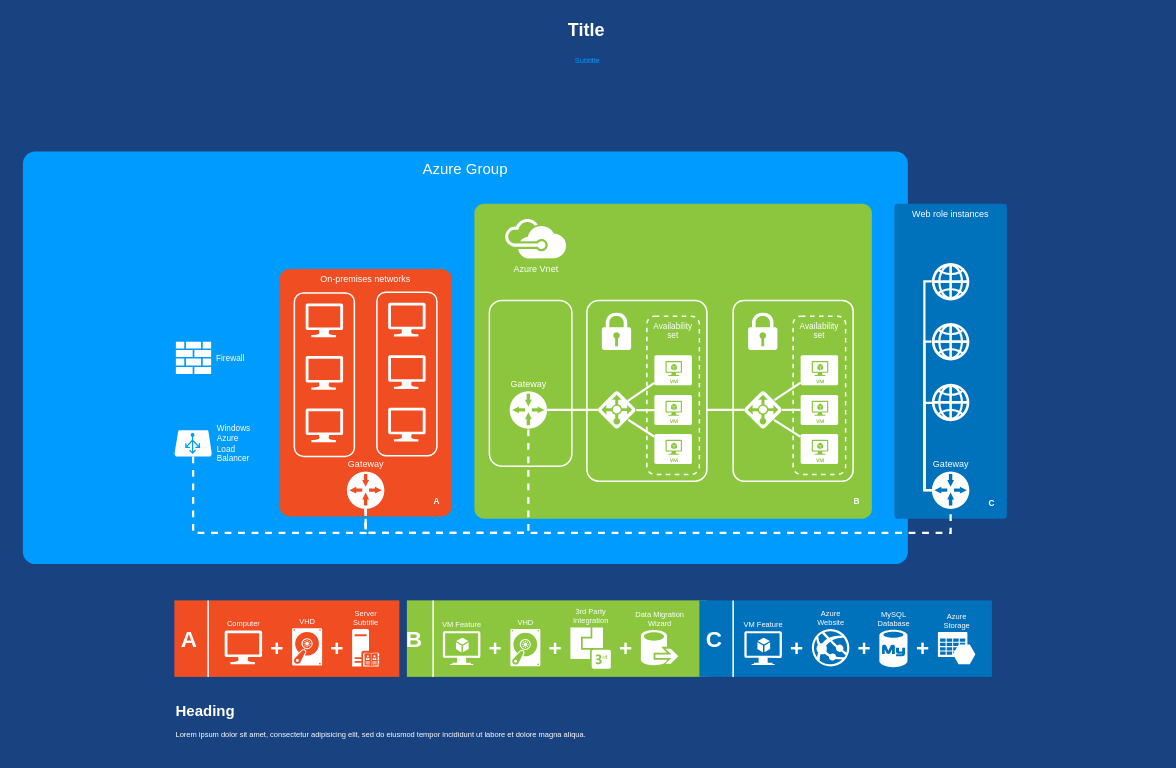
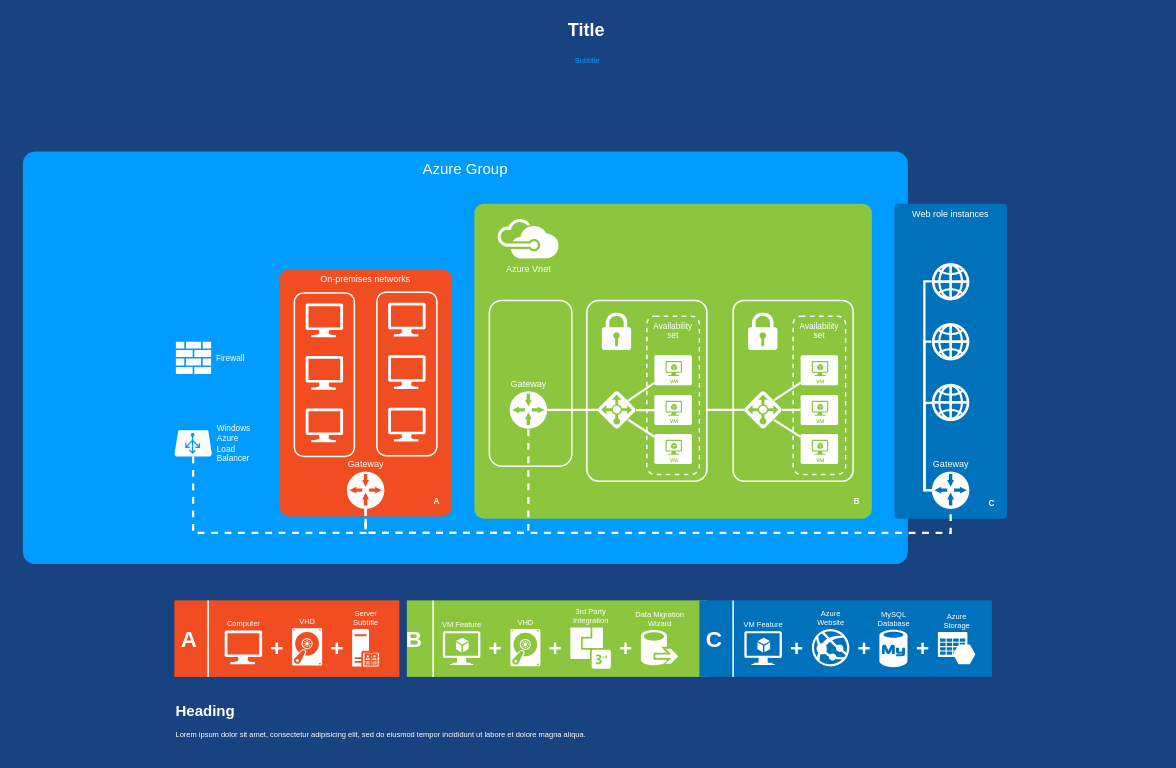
node "Azure Vnet": moved (536, 239) -> (528, 239)
